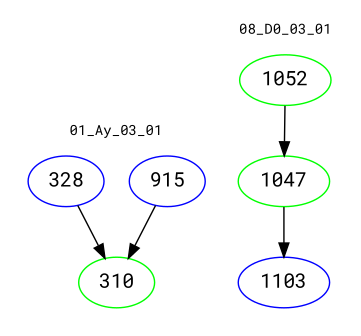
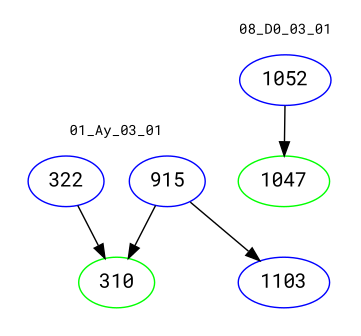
node "1052": color green -> blue
node "328": label "328" -> "322"
edge "1047" -> "1103": now "915" -> "1103"
